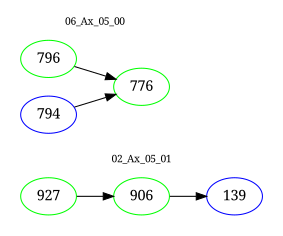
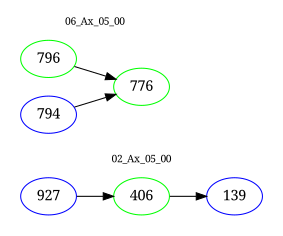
cluster "02_Ax_05_01": label "02_Ax_05_01" -> "02_Ax_05_00"
node "927": color green -> blue
node "906": label "906" -> "406"
